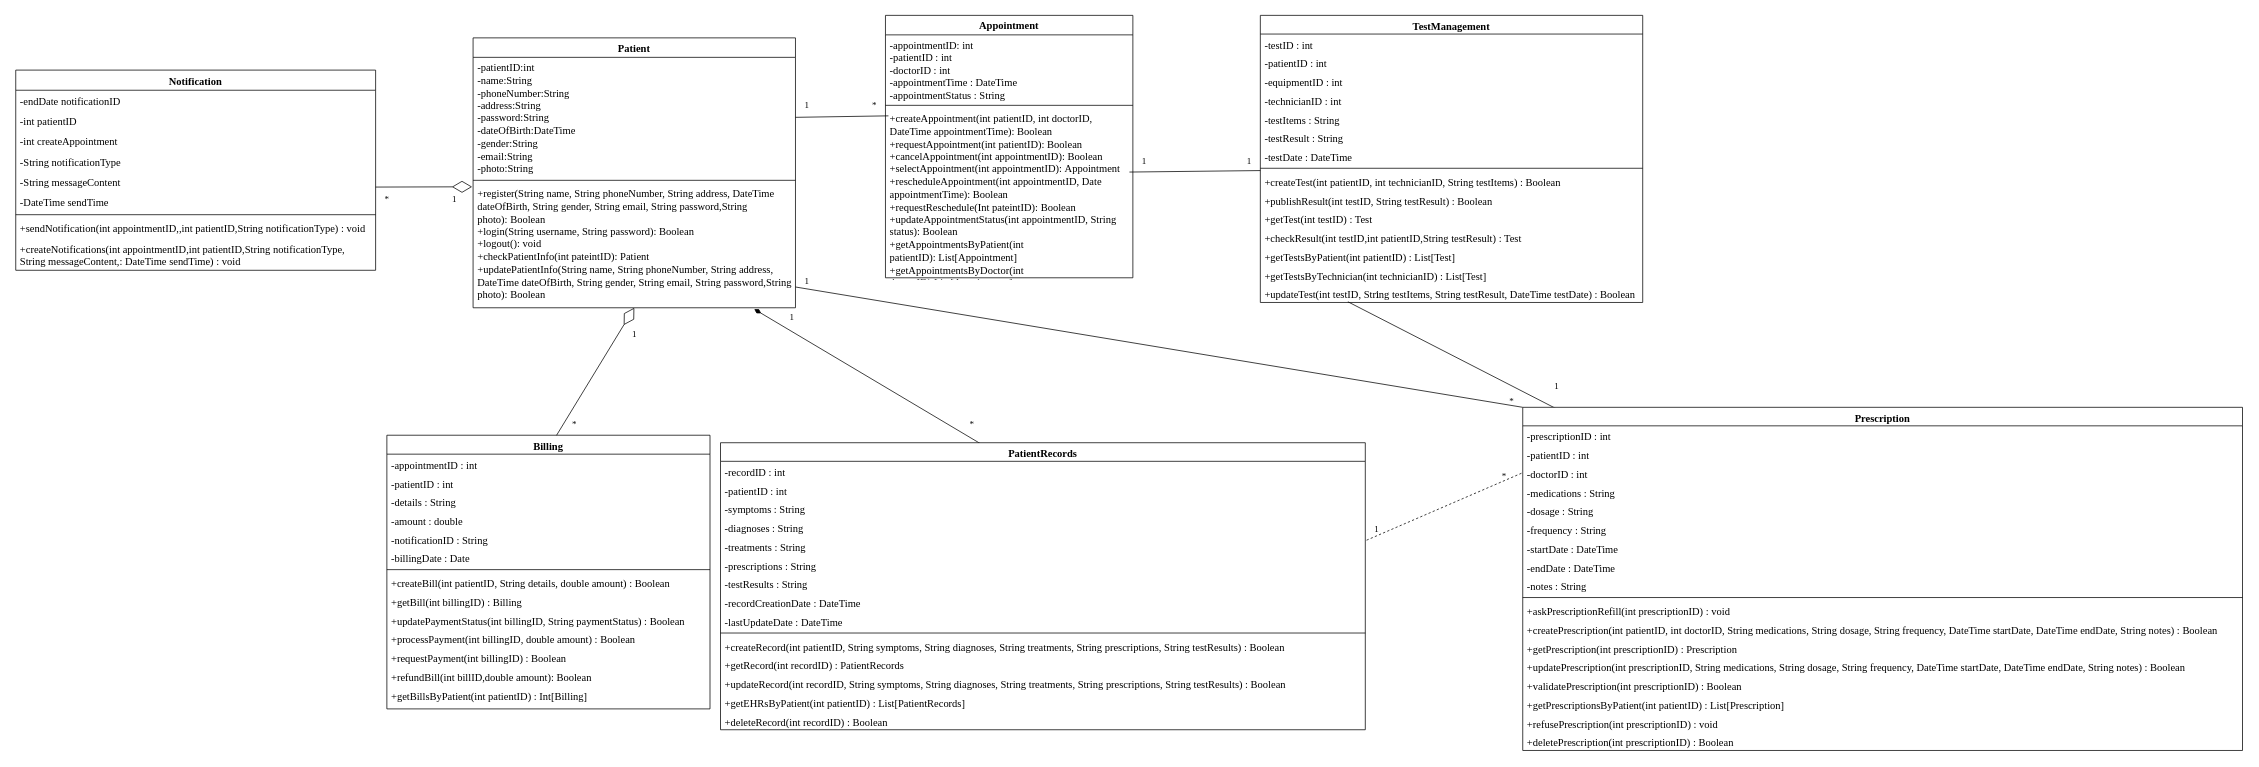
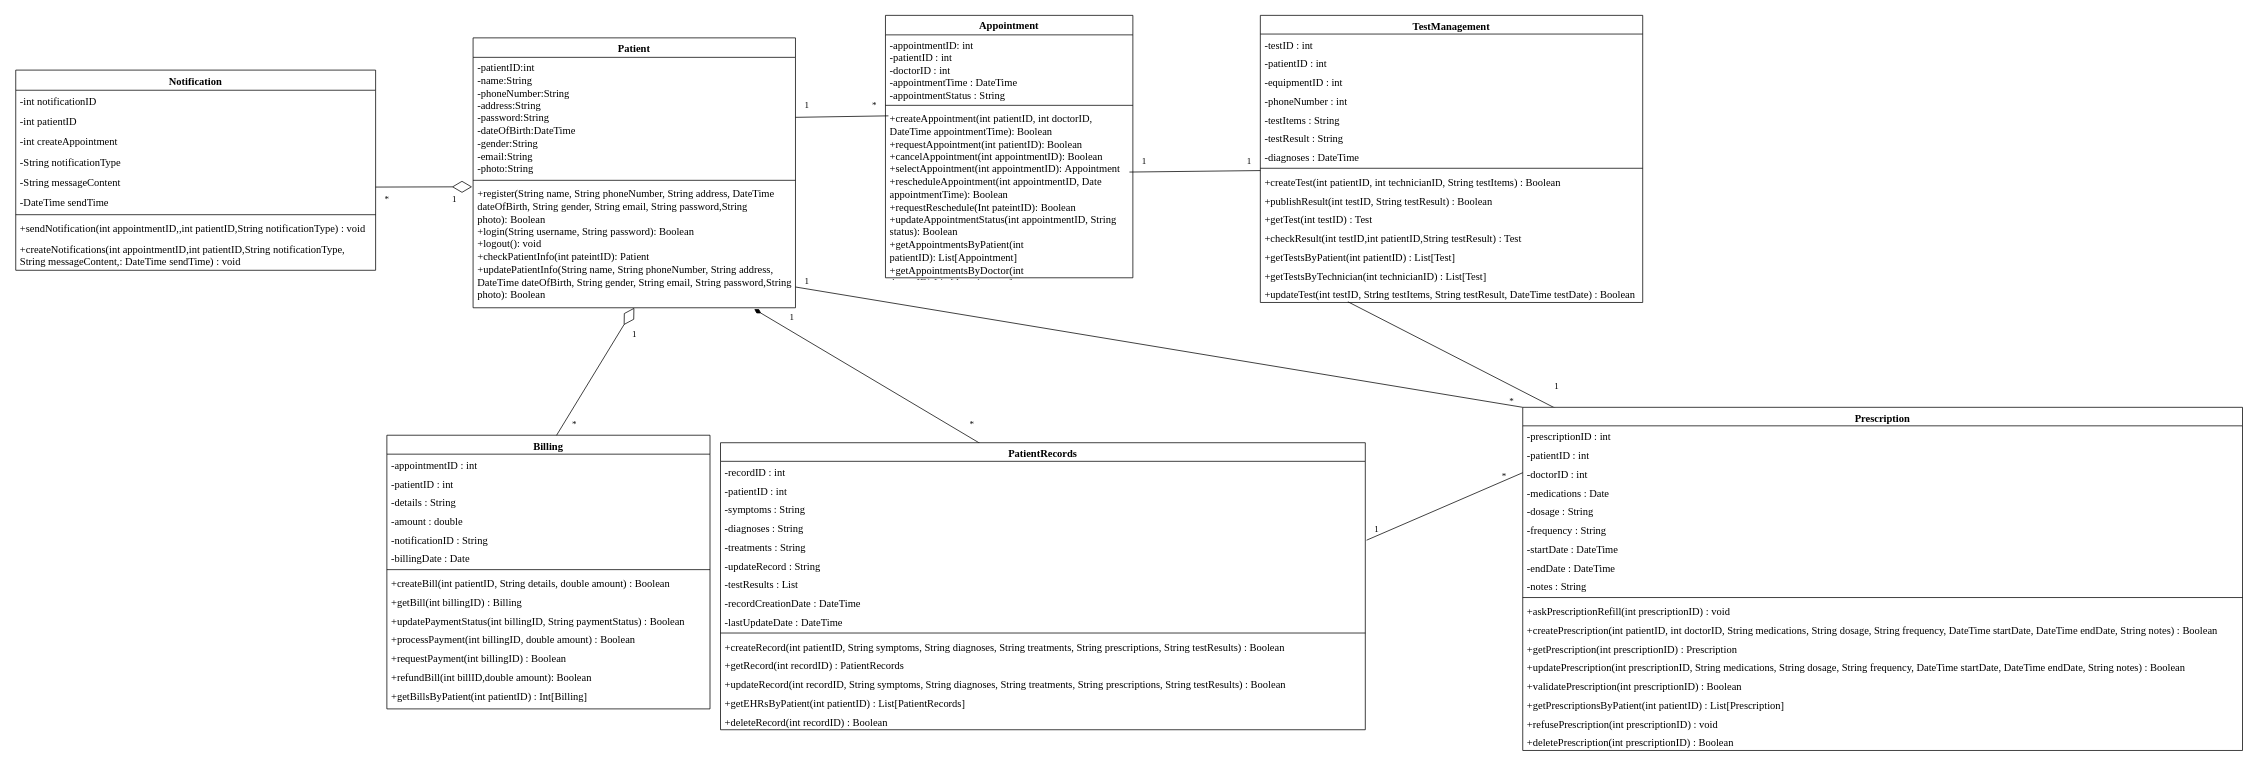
node "-endDate notificationID": label "-endDate notificationID" -> "-int notificationID"
node "-technicianID : int": label "-technicianID : int" -> "-phoneNumber : int"
node "-testDate : DateTime": label "-testDate : DateTime" -> "-diagnoses : DateTime"
node "-medications : String": label "-medications : String" -> "-medications : Date"
edge "-doctorID : int" -- "-treatments : String": style dashed -> solid
node "-prescriptions : String": label "-prescriptions : String" -> "-updateRecord : String"
node "-testResults : String": label "-testResults : String" -> "-testResults : List"
